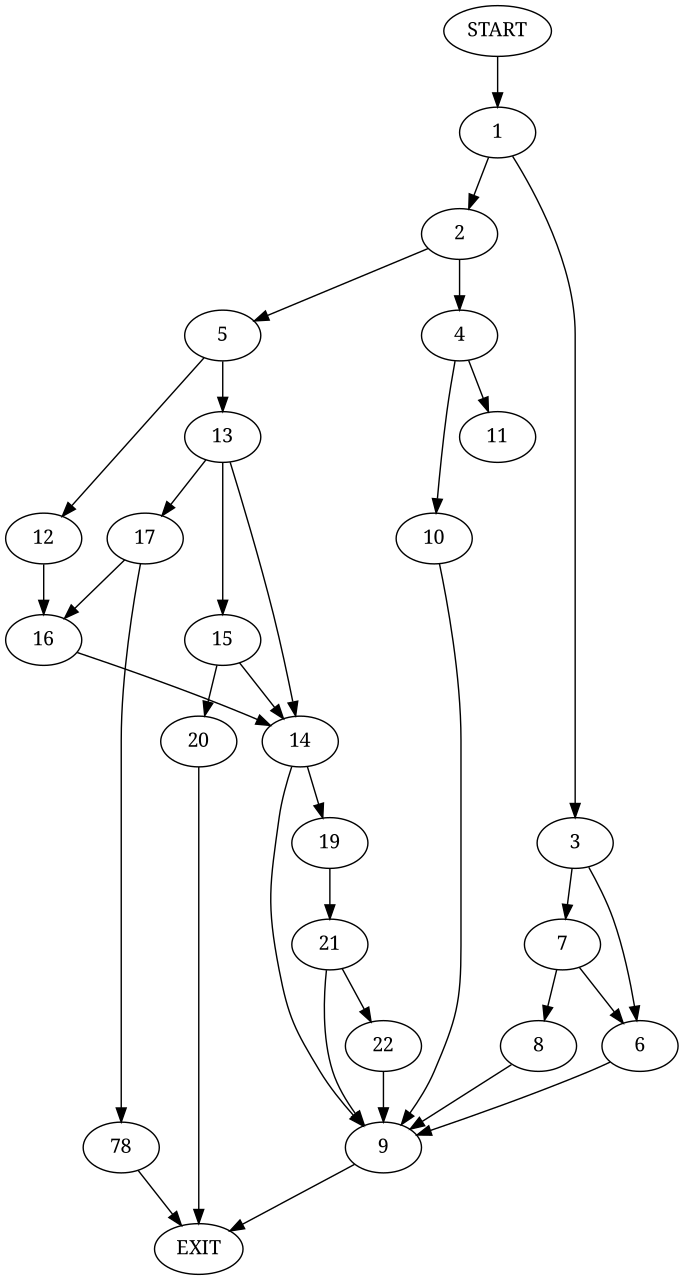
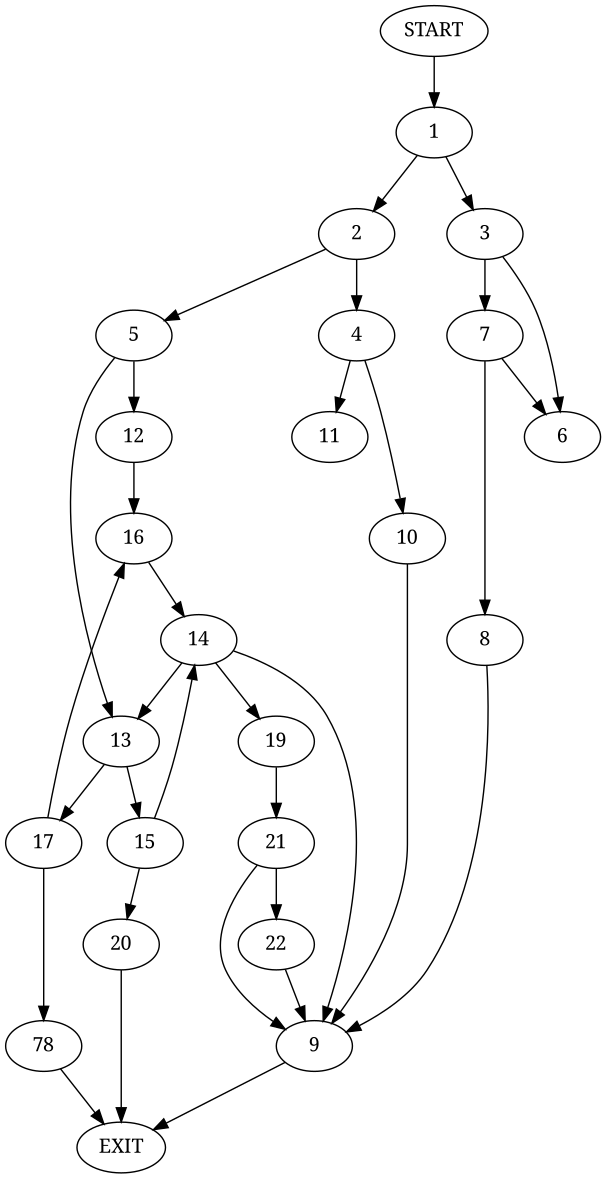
edge "13" -> "14": reversed
edge "6" -> "9": removed
